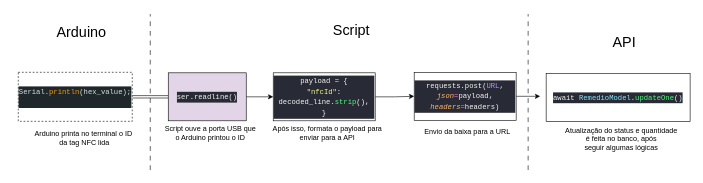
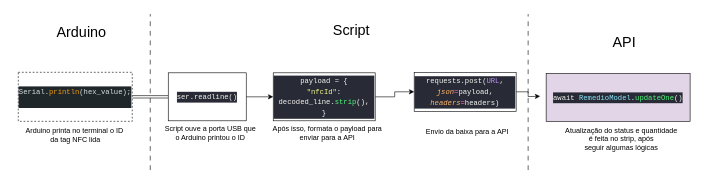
node "requests.post(URL, json=payload, headers=headers)": size 102x48 -> 102x39
node "ser.readline()": fillcolor #e1d5e7 -> #ffffff
node "await RemedioModel.updateOne()": fillcolor #ffffff -> #e1d5e7
node "Envio da baixa para a URL": label "Envio da baixa para a URL" -> "Envio da baixa para a API"
node "Arduino printa no terminal o ID da tag NFC lida": moved (84, 138) -> (75, 135)
node "Atualização do status e quantidade é feita no banco, após seguir algumas lógicas": label "Atualização do status e quantidade é feita no banco, após seguir algumas lógicas" -> "Atualização do status e quantidade é feita no strip, após seguir algumas lógicas"
